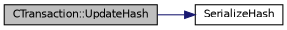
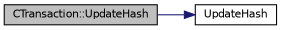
node "SerializeHash": label "SerializeHash" -> "UpdateHash"
